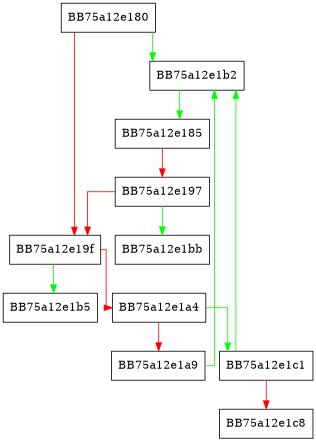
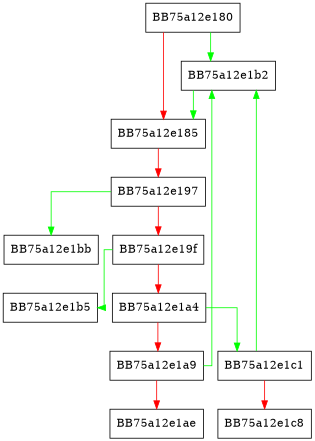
edge "BB75a12e180" -> "BB75a12e19f": now "BB75a12e180" -> "BB75a12e185"
node "BB75a12e1ae": added
